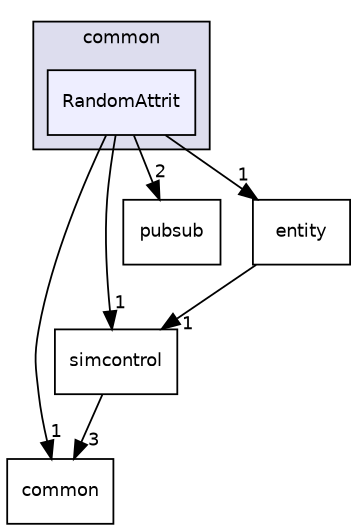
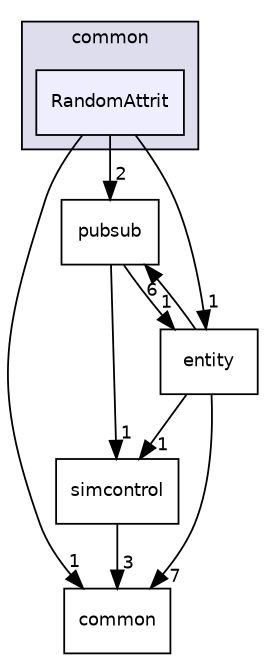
edge "RandomAttrit" -> "simcontrol": now "pubsub" -> "simcontrol"
edge "pubsub" -> "entity": added
edge "entity" -> "pubsub": added
edge "entity" -> "common": added
